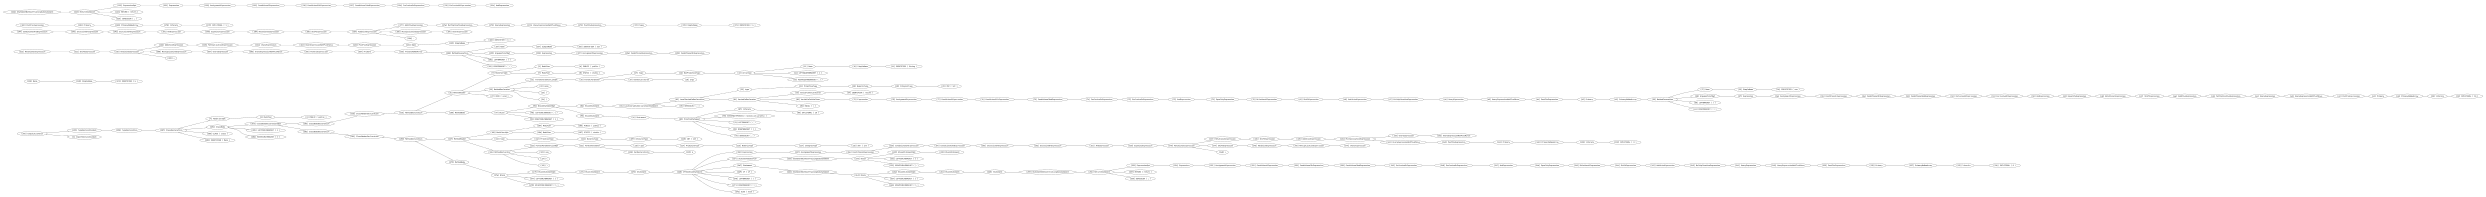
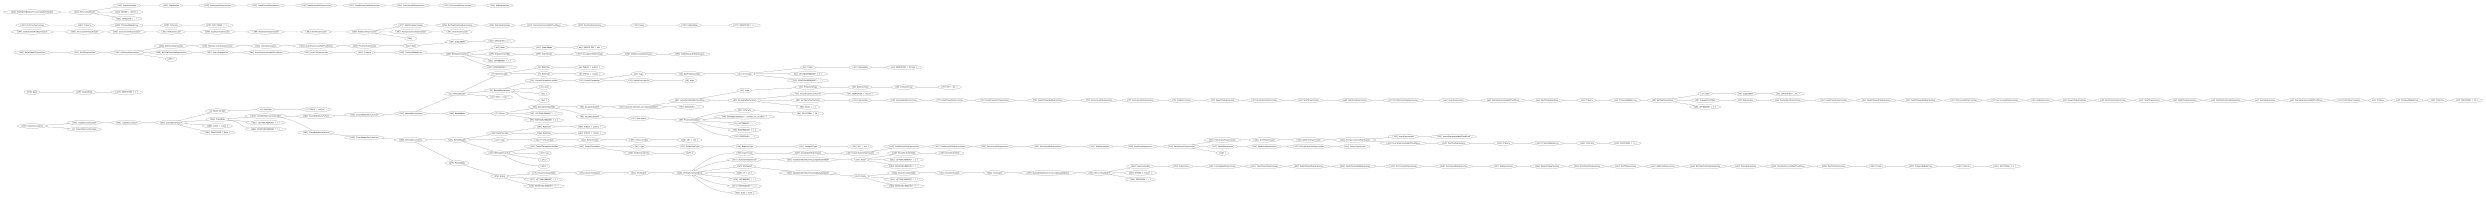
node "[61] RIGHTBRACKET ( ) )": removed
